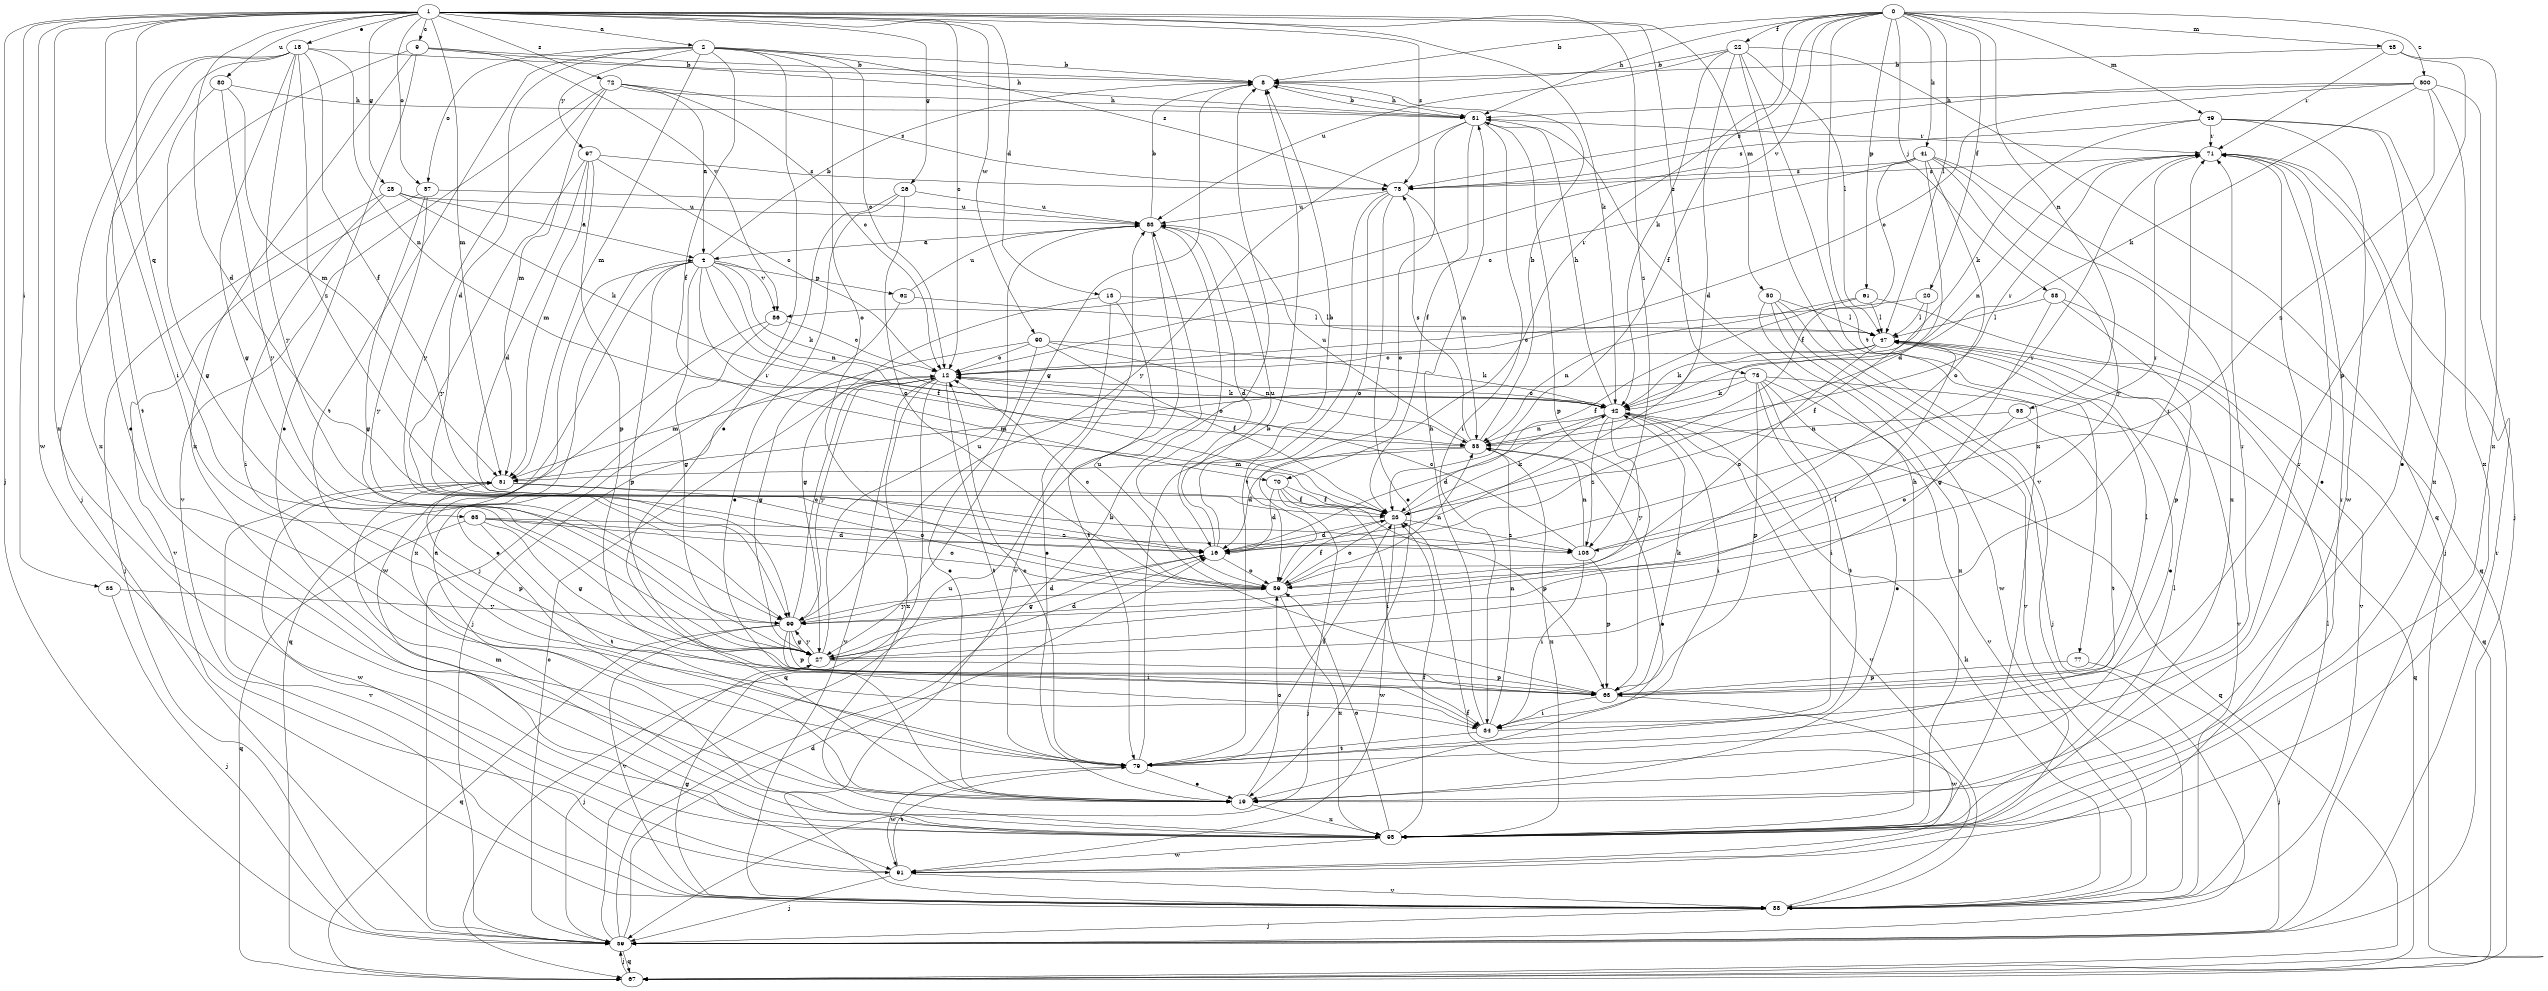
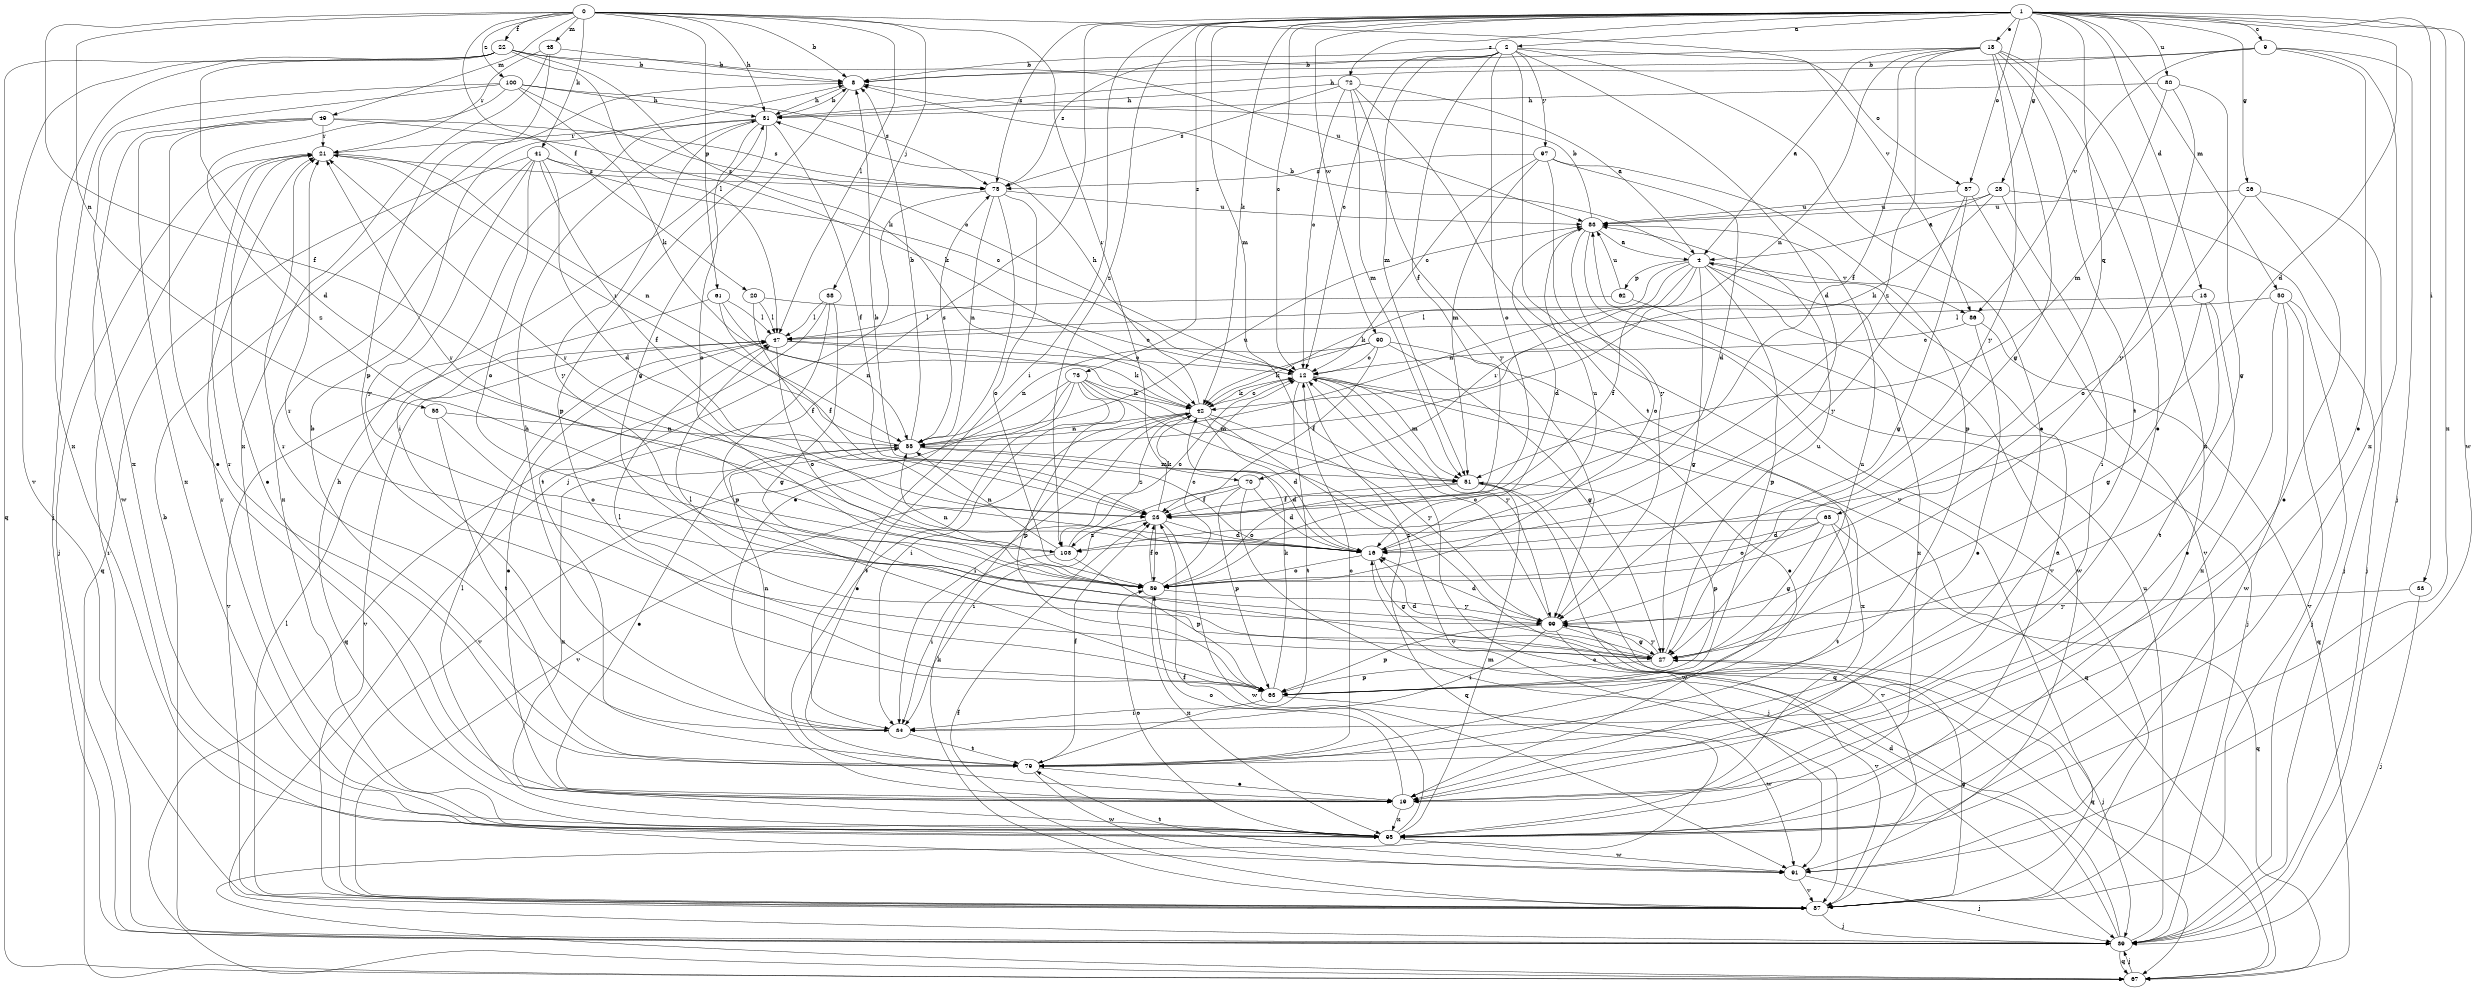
node "500": label "500" -> "100"
edge "18" -> "4": added, label "a"
node "71": label "71" -> "21"
node "77": removed
edge "91" -> "51": reversed
node "88": label "88" -> "87"
